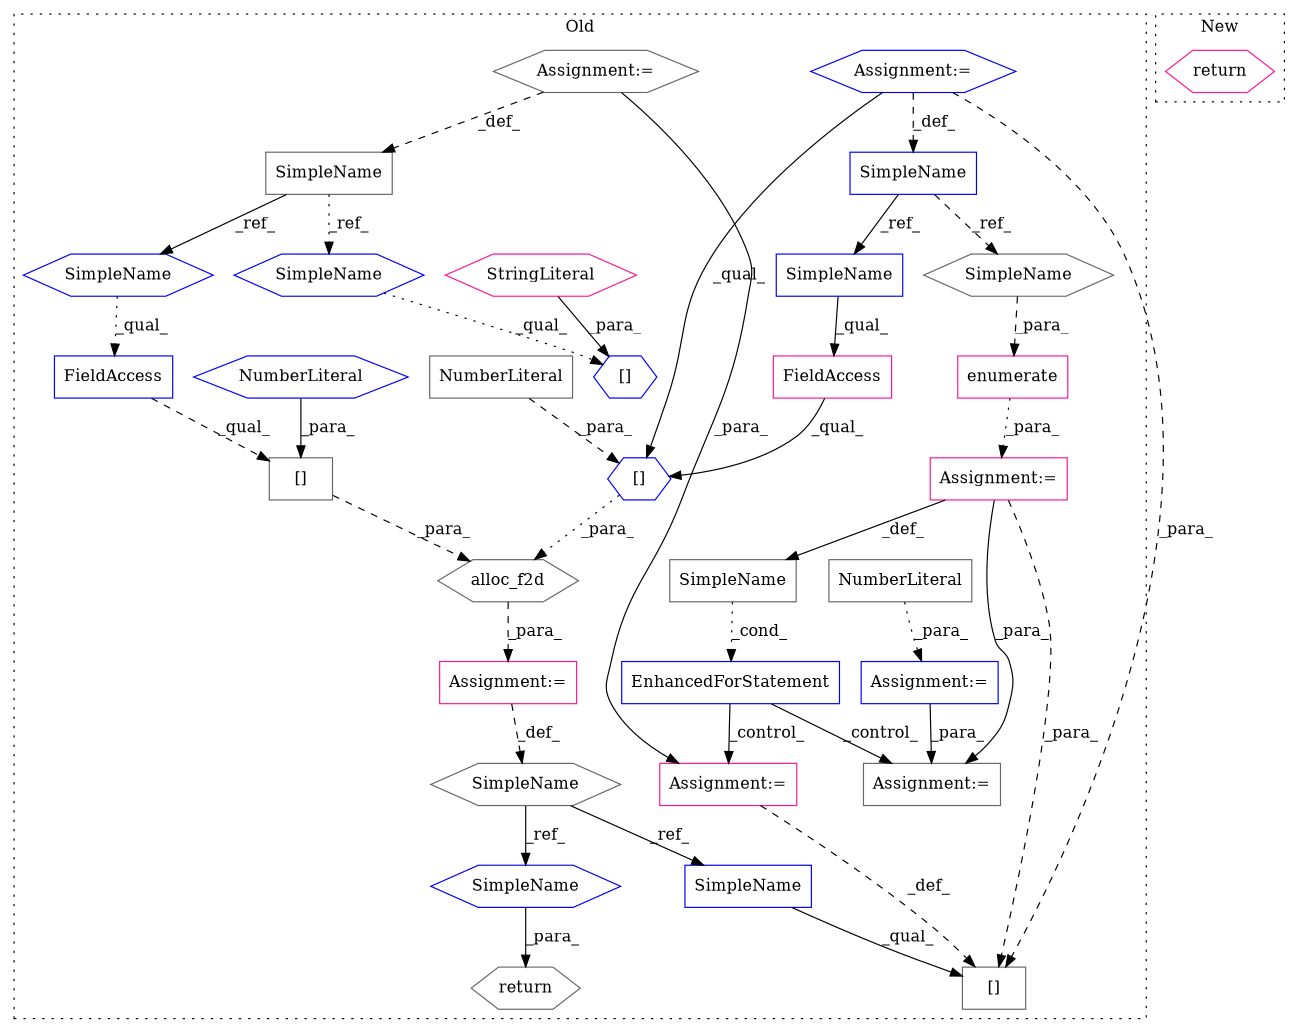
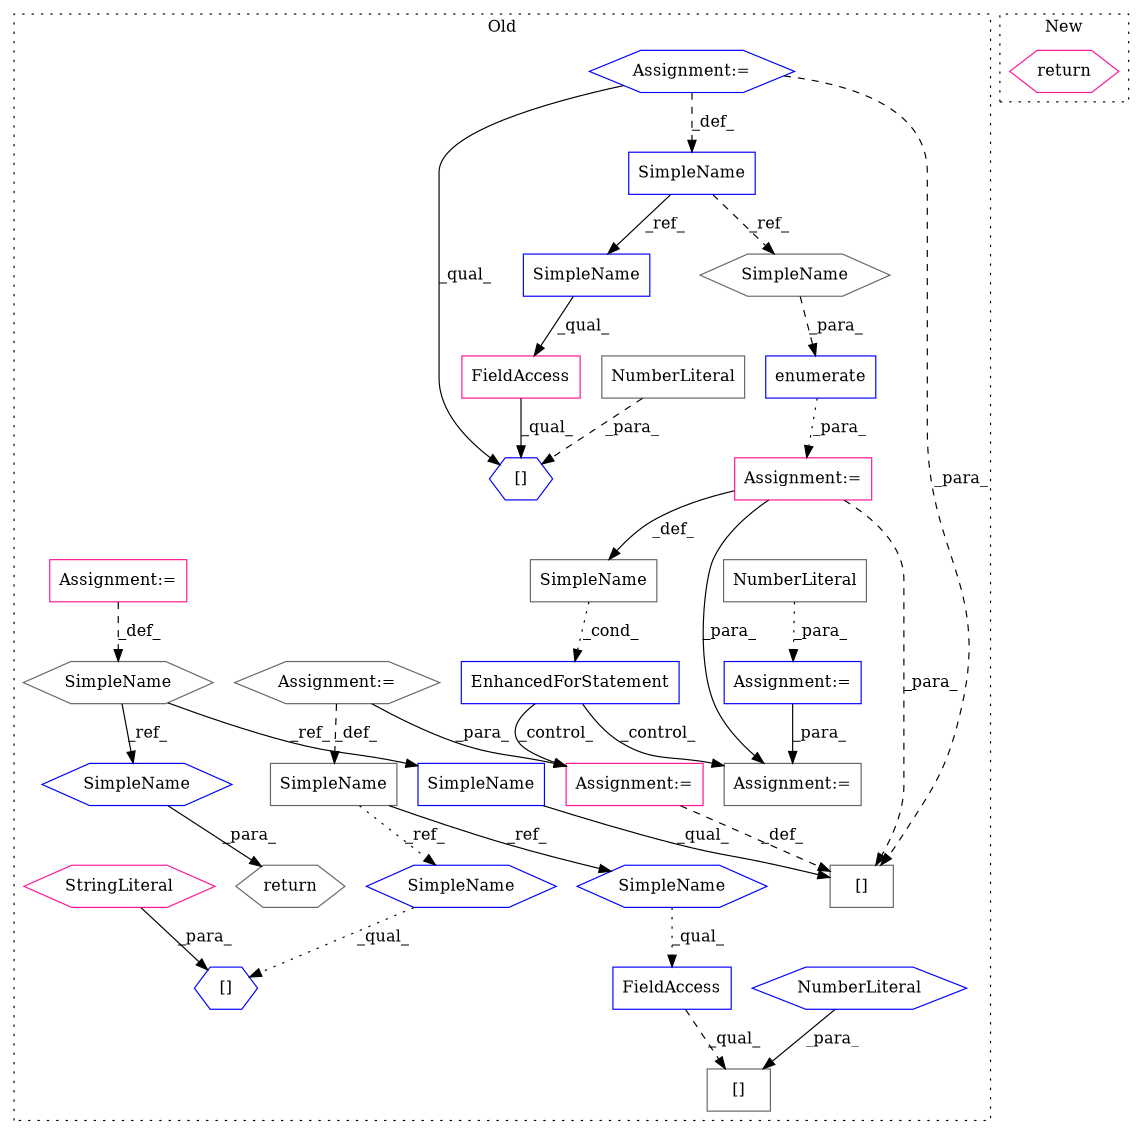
node "enumerate": color deeppink -> blue
node "alloc_f2d": removed
